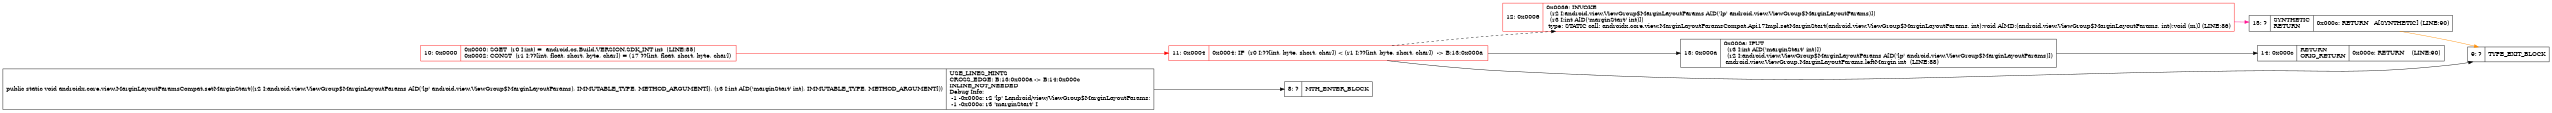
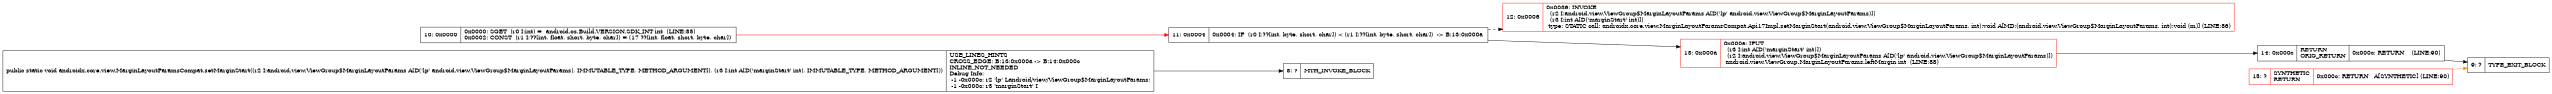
edge "12: 0x0006" -> "15: ?": removed
node "15: ?": color black -> red
node "10: 0x0000": color red -> black
node "11: 0x0004": color red -> black
node "13: 0x000a": color black -> red
edge "11: 0x0004" -> "9: ?": now "14: 0x000c" -> "9: ?"
node "8: ?": text "MTH_ENTER_BLOCK" -> "MTH_INVOKE_BLOCK"
